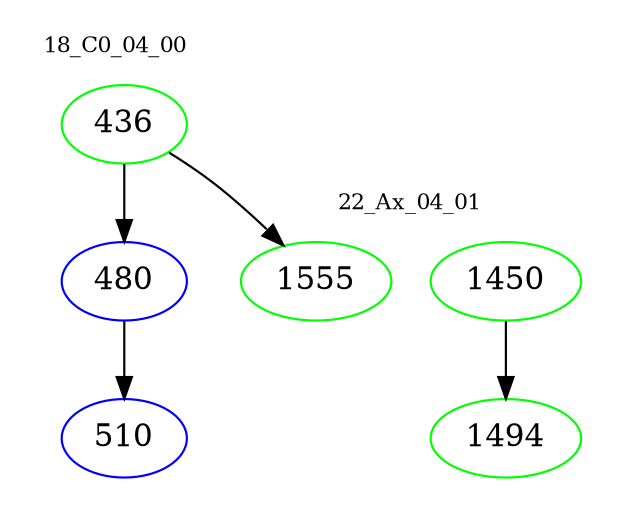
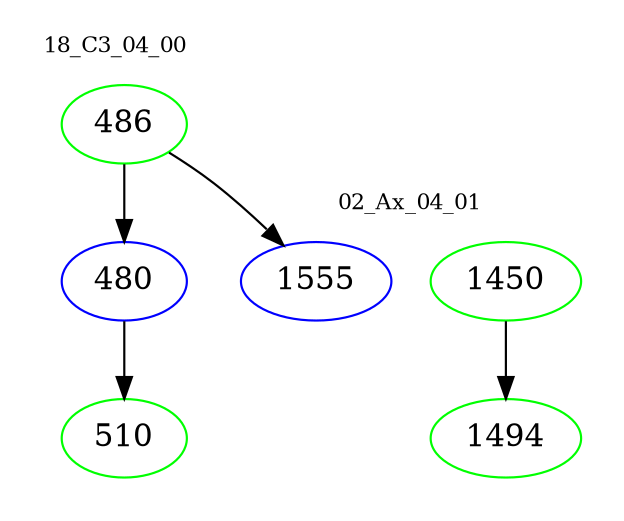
cluster "18_C0_04_00": label "18_C0_04_00" -> "18_C3_04_00"
node "436": label "436" -> "486"
cluster "22_Ax_04_01": label "22_Ax_04_01" -> "02_Ax_04_01"
node "1555": color green -> blue
node "510": color blue -> green
